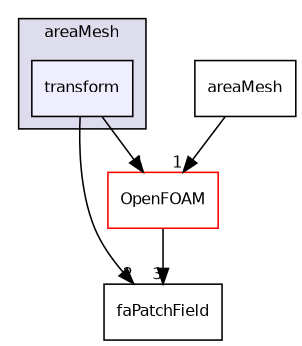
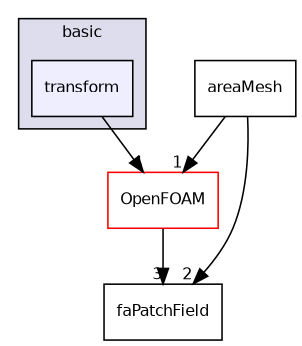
cluster "areaMesh": label "areaMesh" -> "basic"
edge "transform" -> "faPatchField": now "areaMesh" -> "faPatchField"
